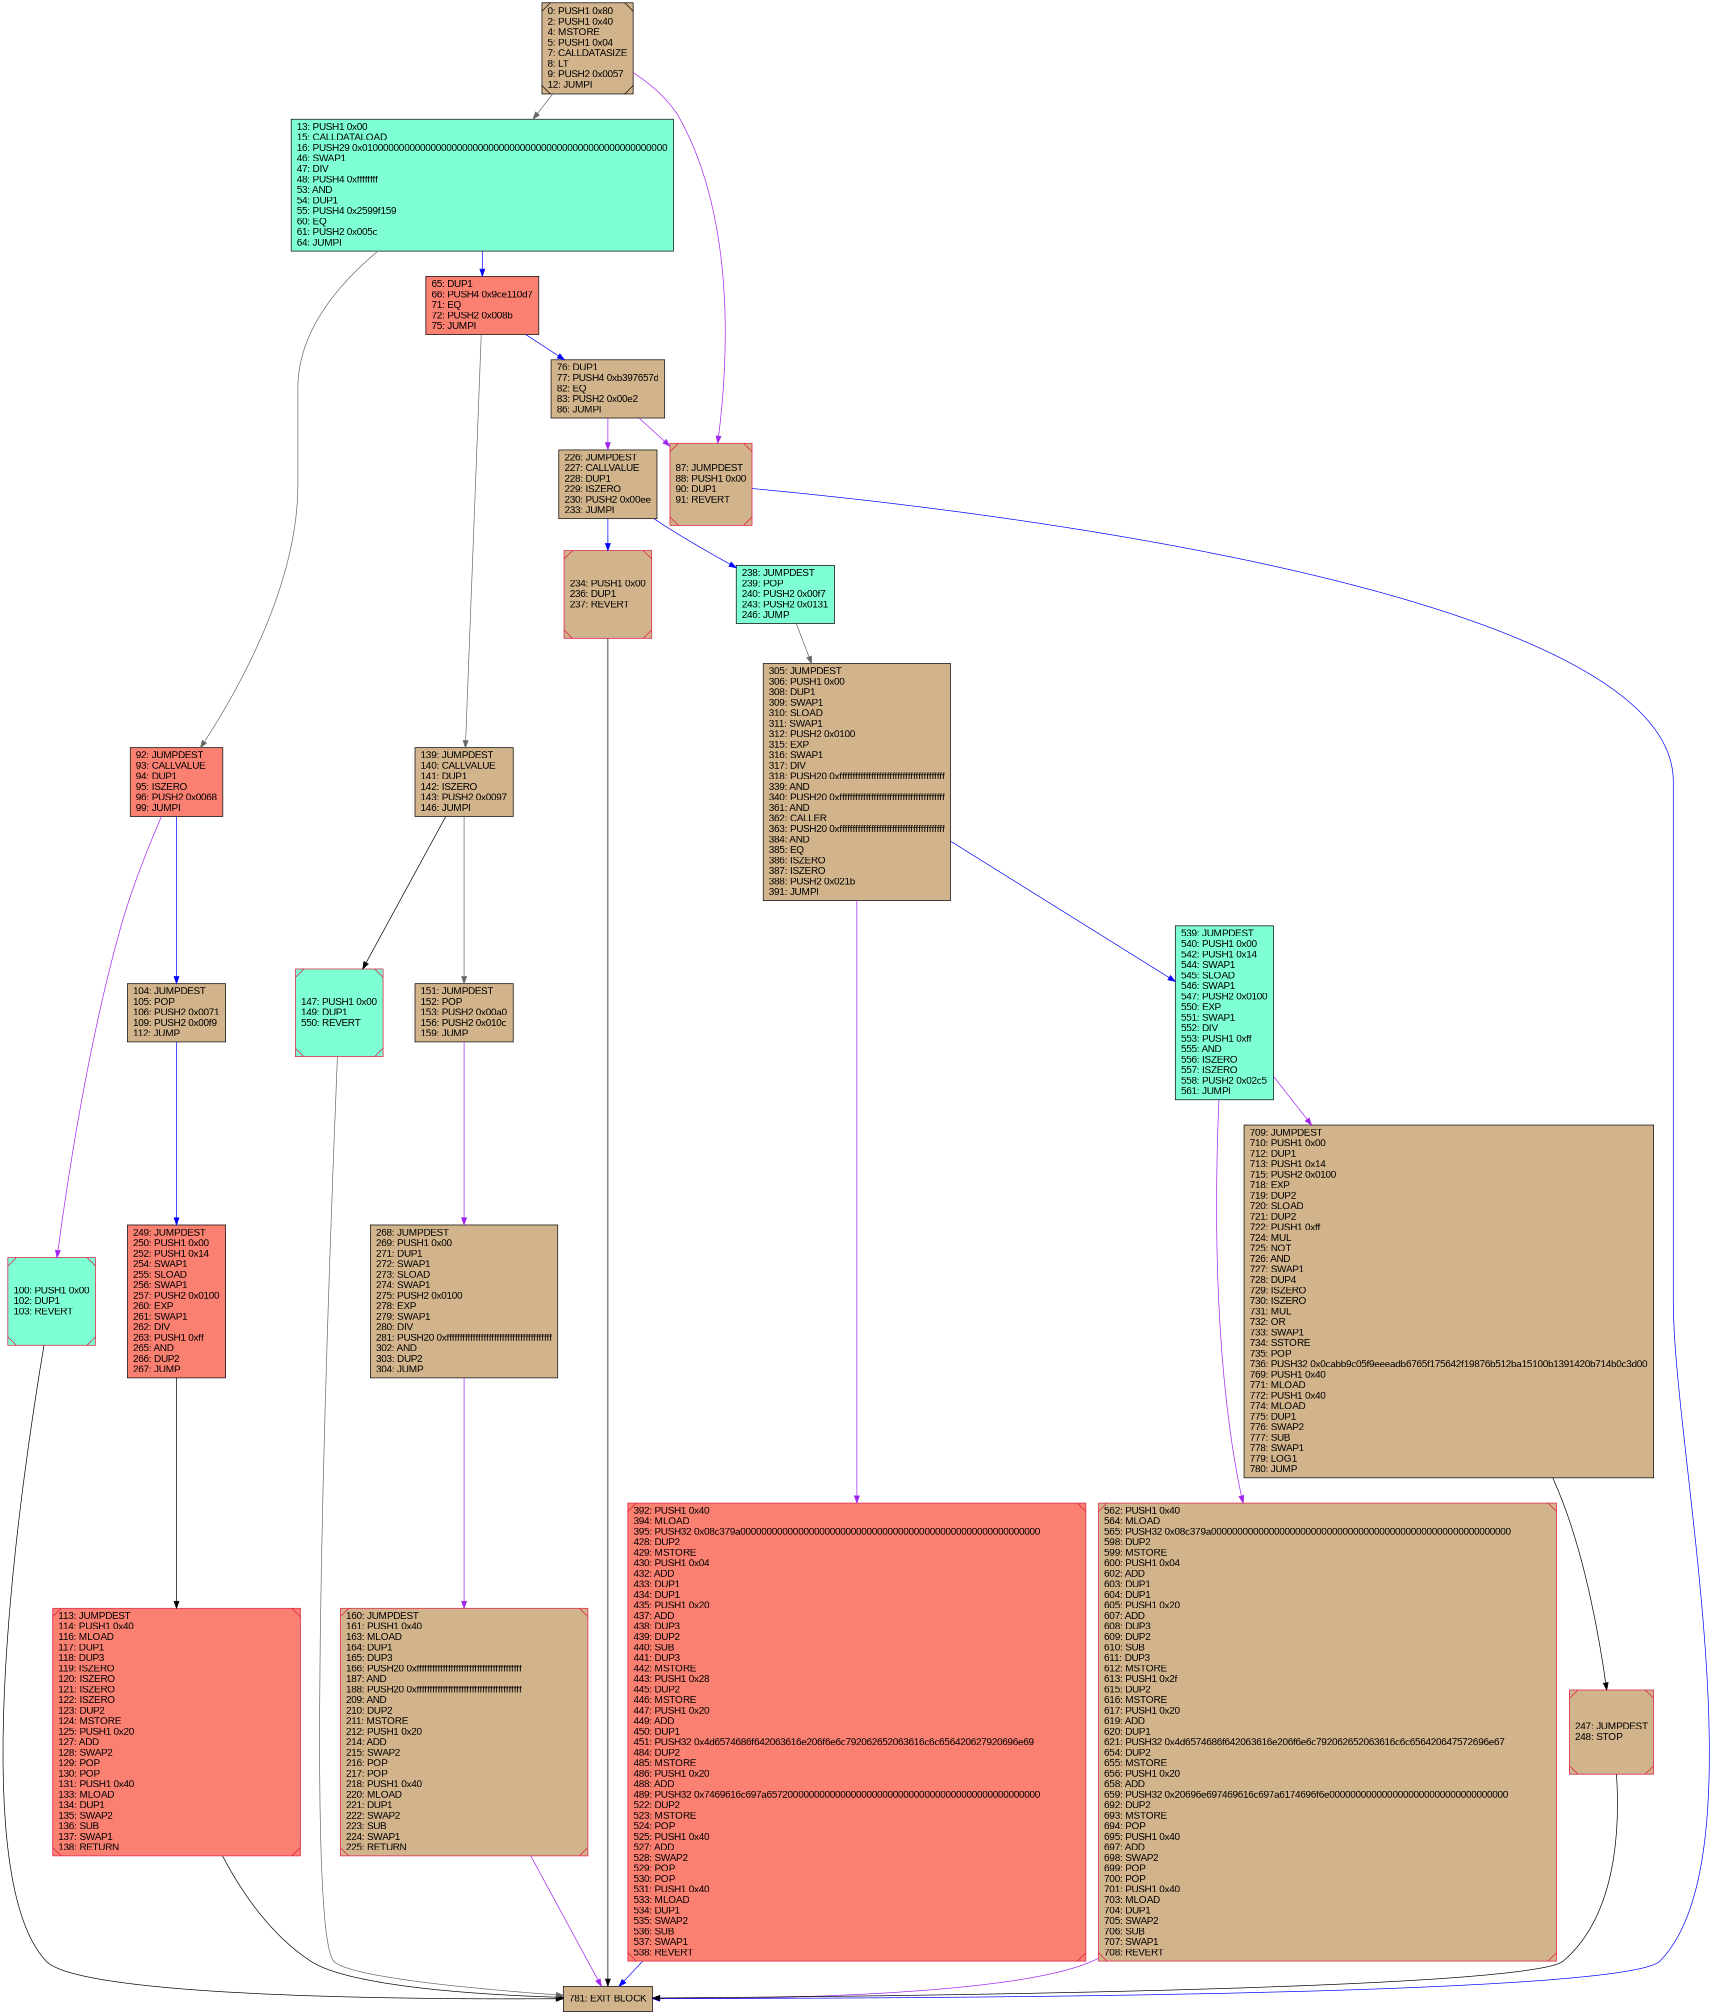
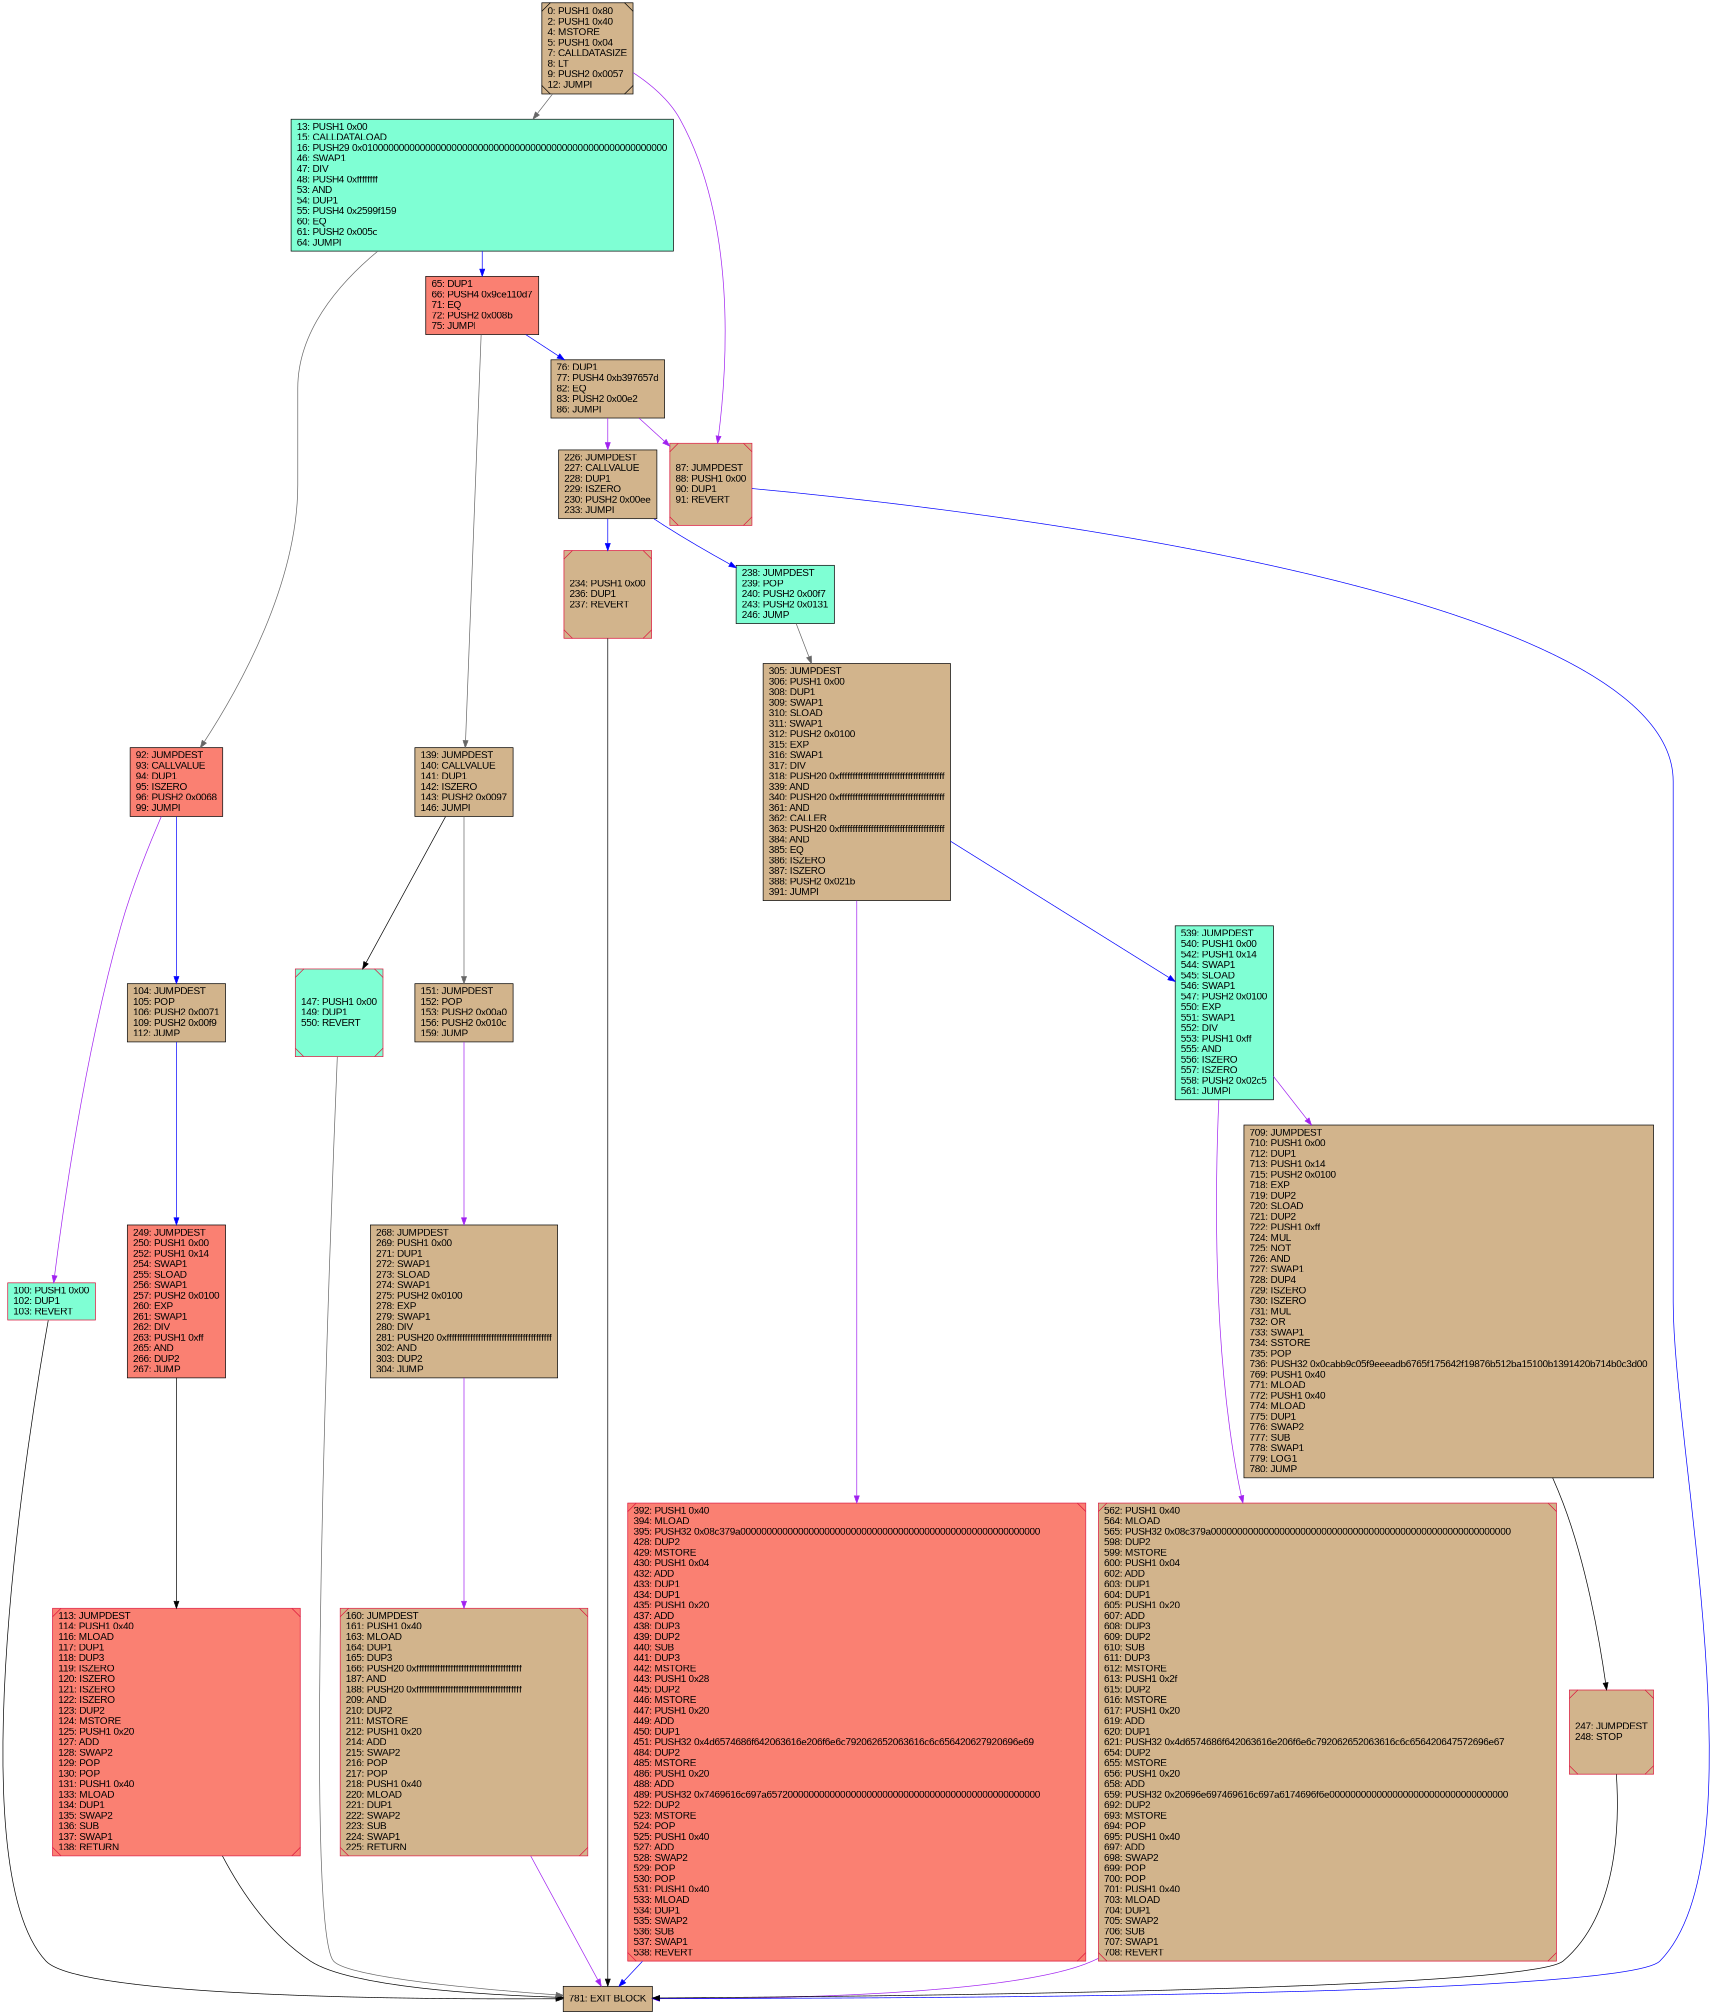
node "100: PUSH1 0x00 102: DUP1 103: REVERT": shape Msquare -> box
